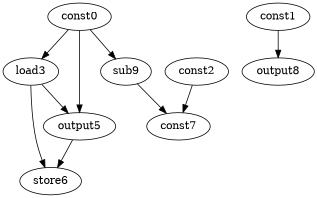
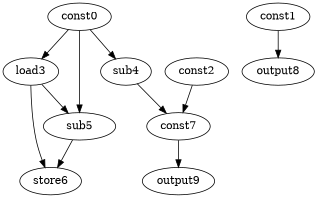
node "sub9": label "sub9" -> "sub4"
node "output5": label "output5" -> "sub5"
node "output9": added
